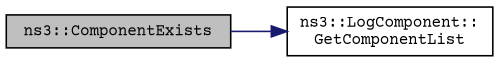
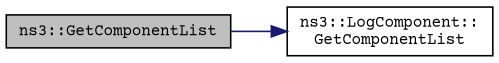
node "ns3::ComponentExists": label "ns3::ComponentExists" -> "ns3::GetComponentList"
